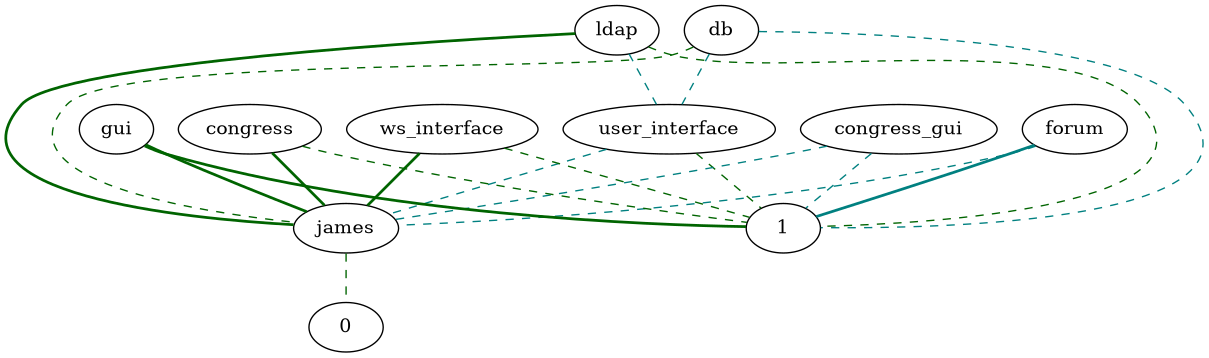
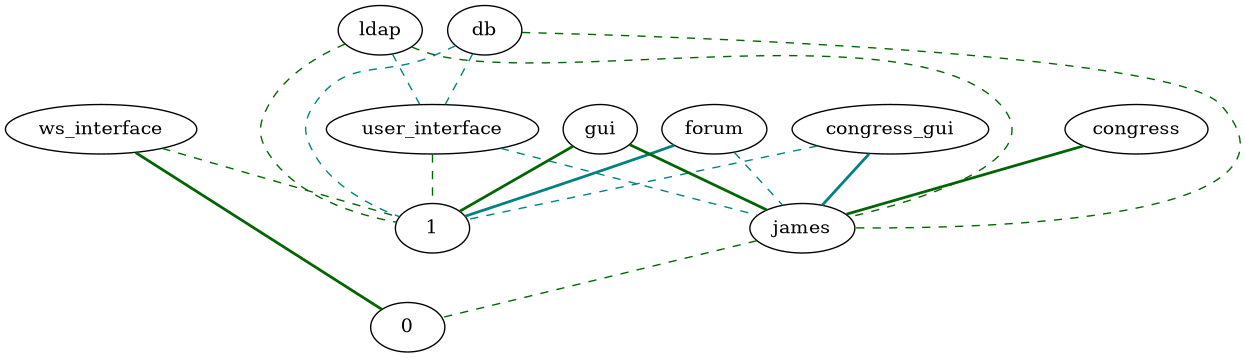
edge "ldap" -- "james": style bold -> dashed
edge "ws_interface" -- "james": now "ws_interface" -- "0"
edge "congress_gui" -- "james": style dashed -> bold
edge "congress" -- "1": removed
